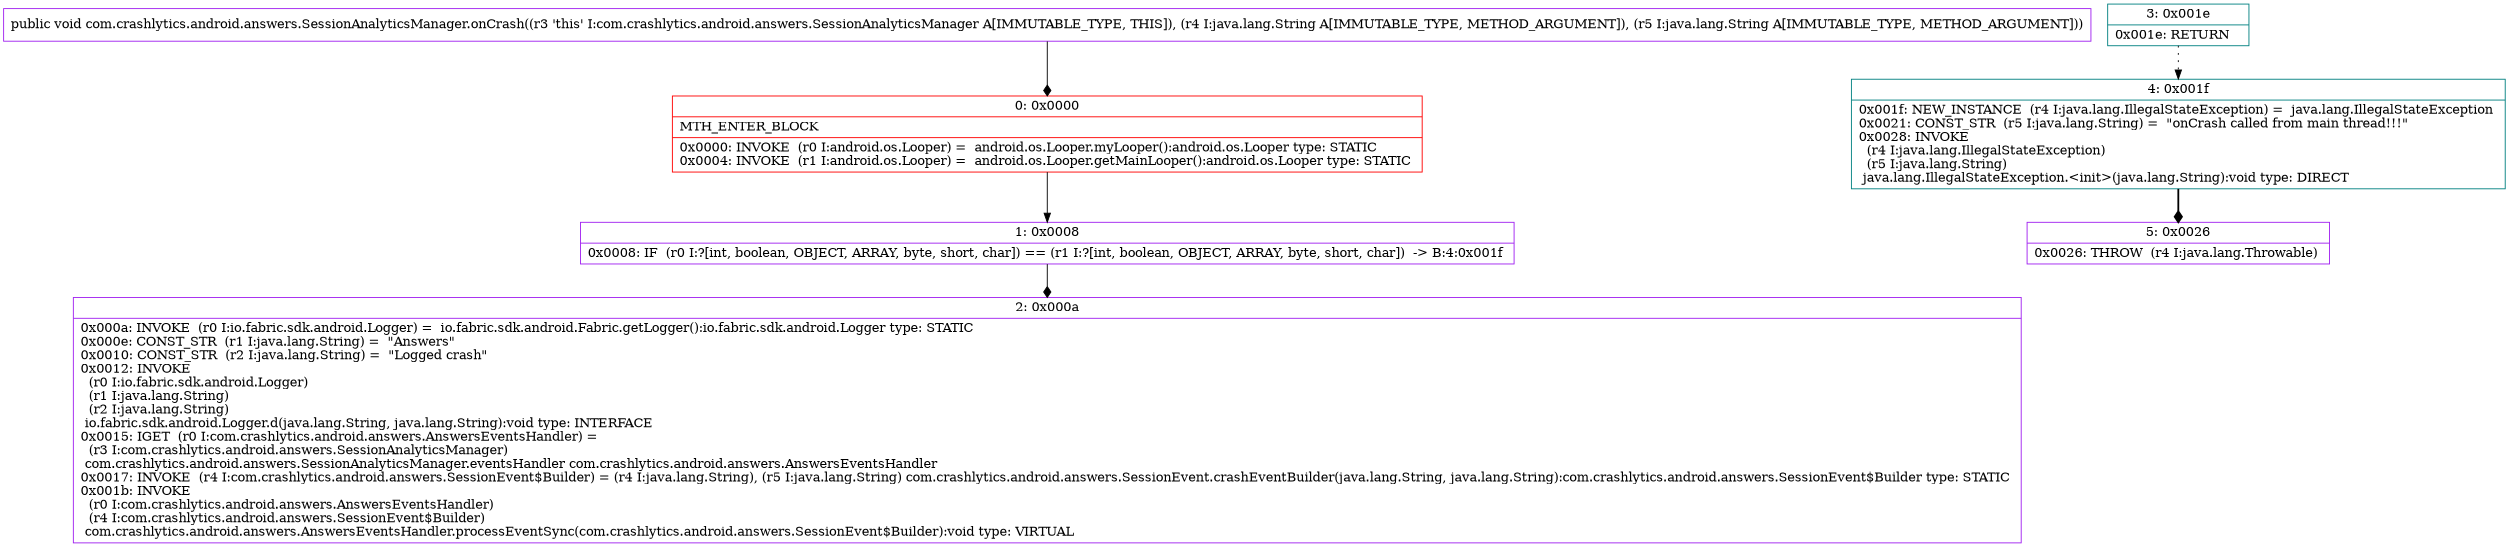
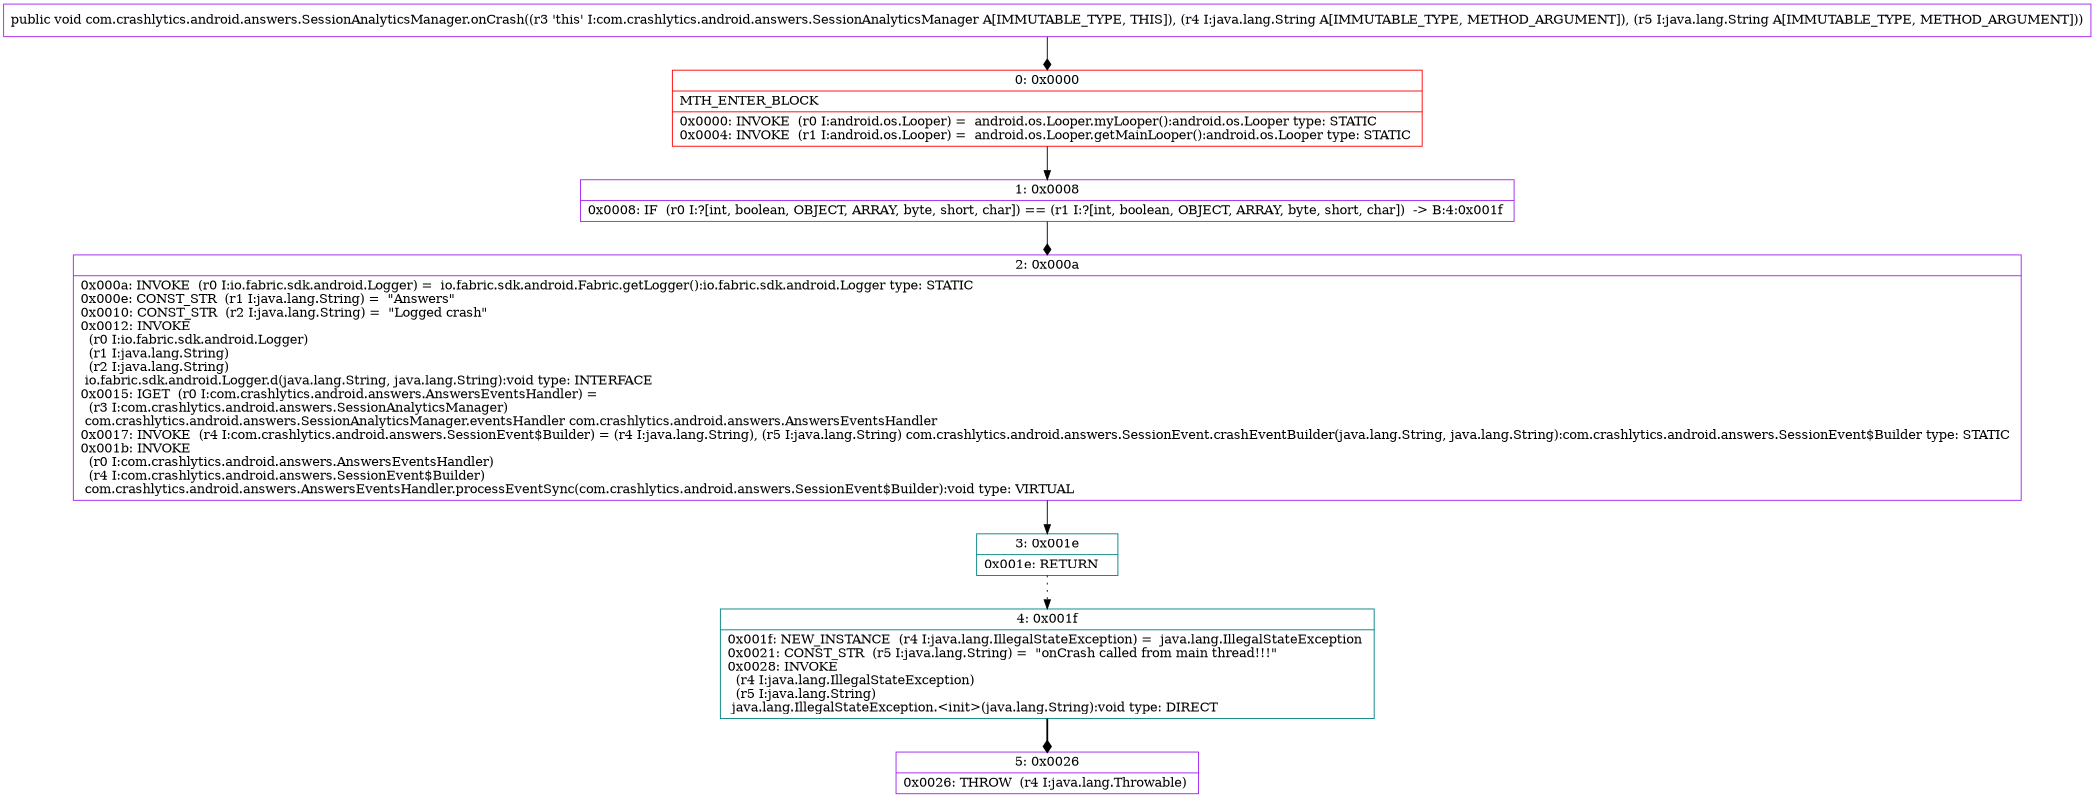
edge "2: 0x000a" -> "3: 0x001e": added
